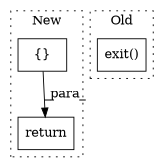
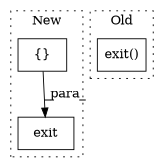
node "return": label "return" -> "exit"
